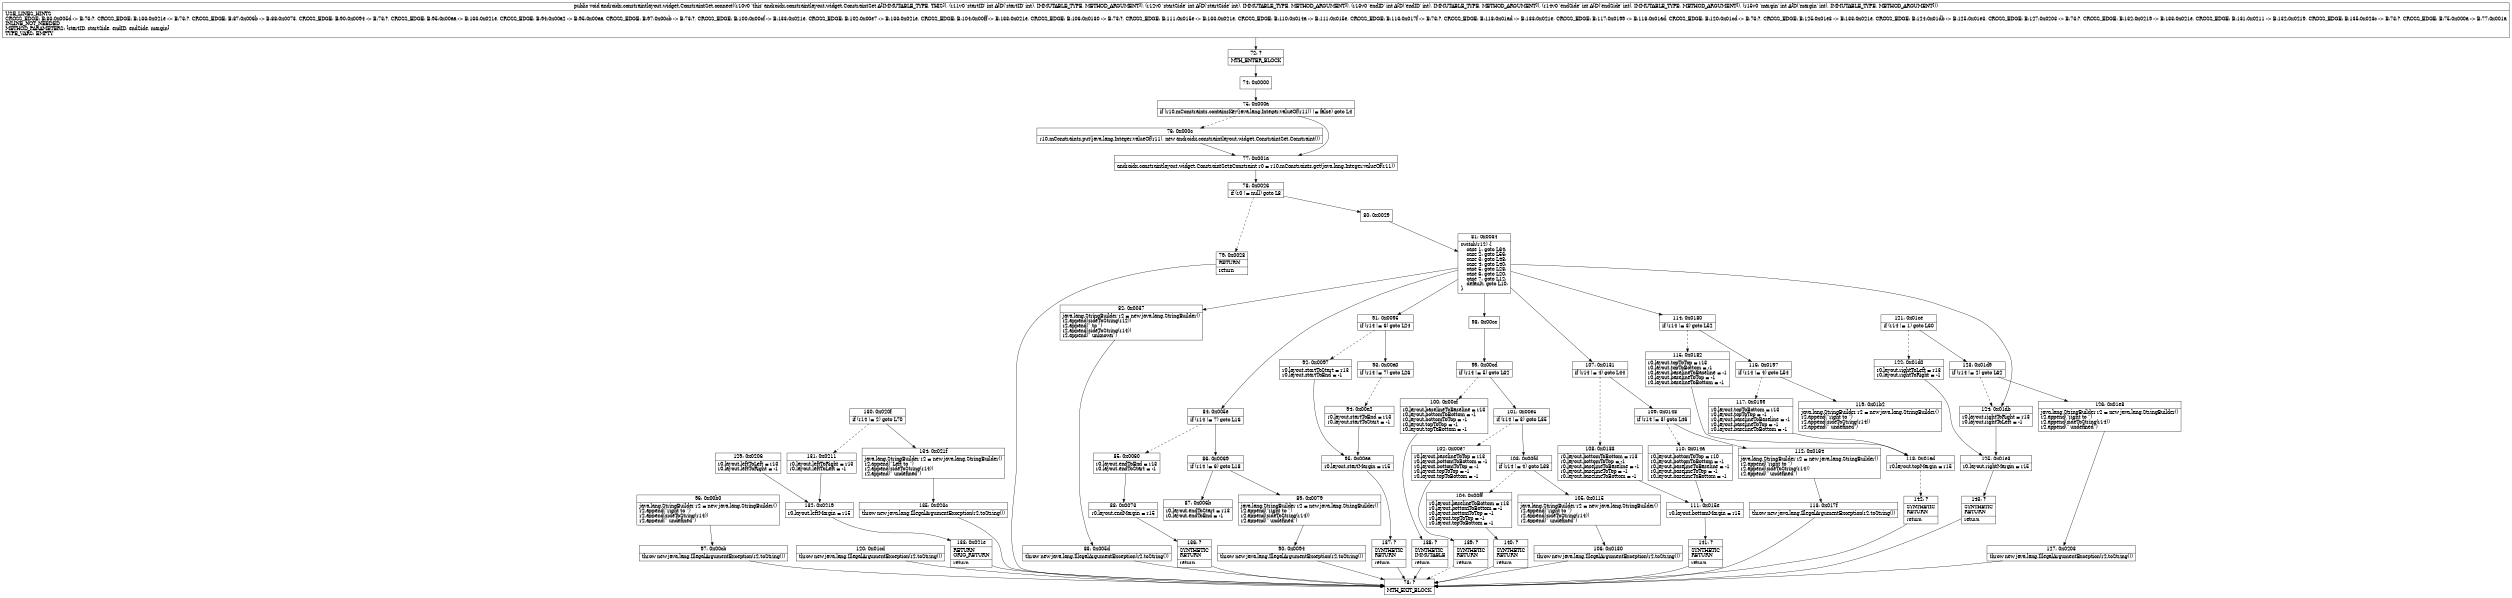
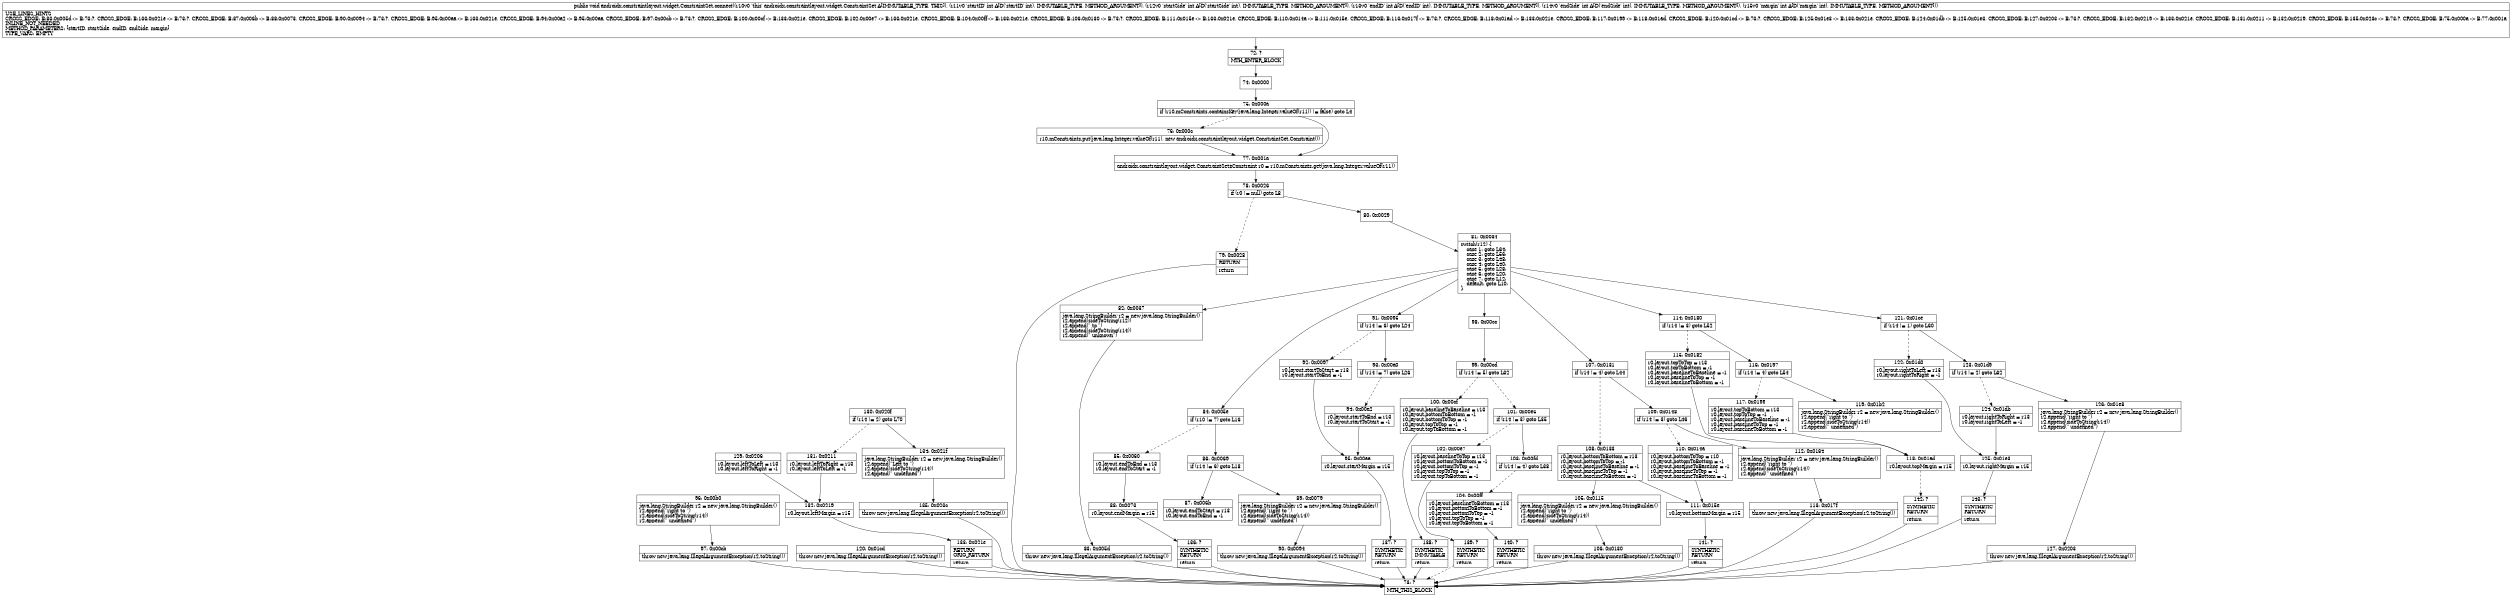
edge "81: 0x0034" -> "124: 0x01db": now "81: 0x0034" -> "121: 0x01ce"
edge "99: 0x00cd" -> "101: 0x00e5": style solid -> dashed
node "84: 0x005e": text "if (r14 != 7) goto L16" -> "if (r10 != 7) goto L16"
edge "103: 0x00fd" -> "105: 0x0115": now "108: 0x0133" -> "105: 0x0115"
node "73: ?": text "MTH_EXIT_BLOCK" -> "MTH_THIS_BLOCK"
